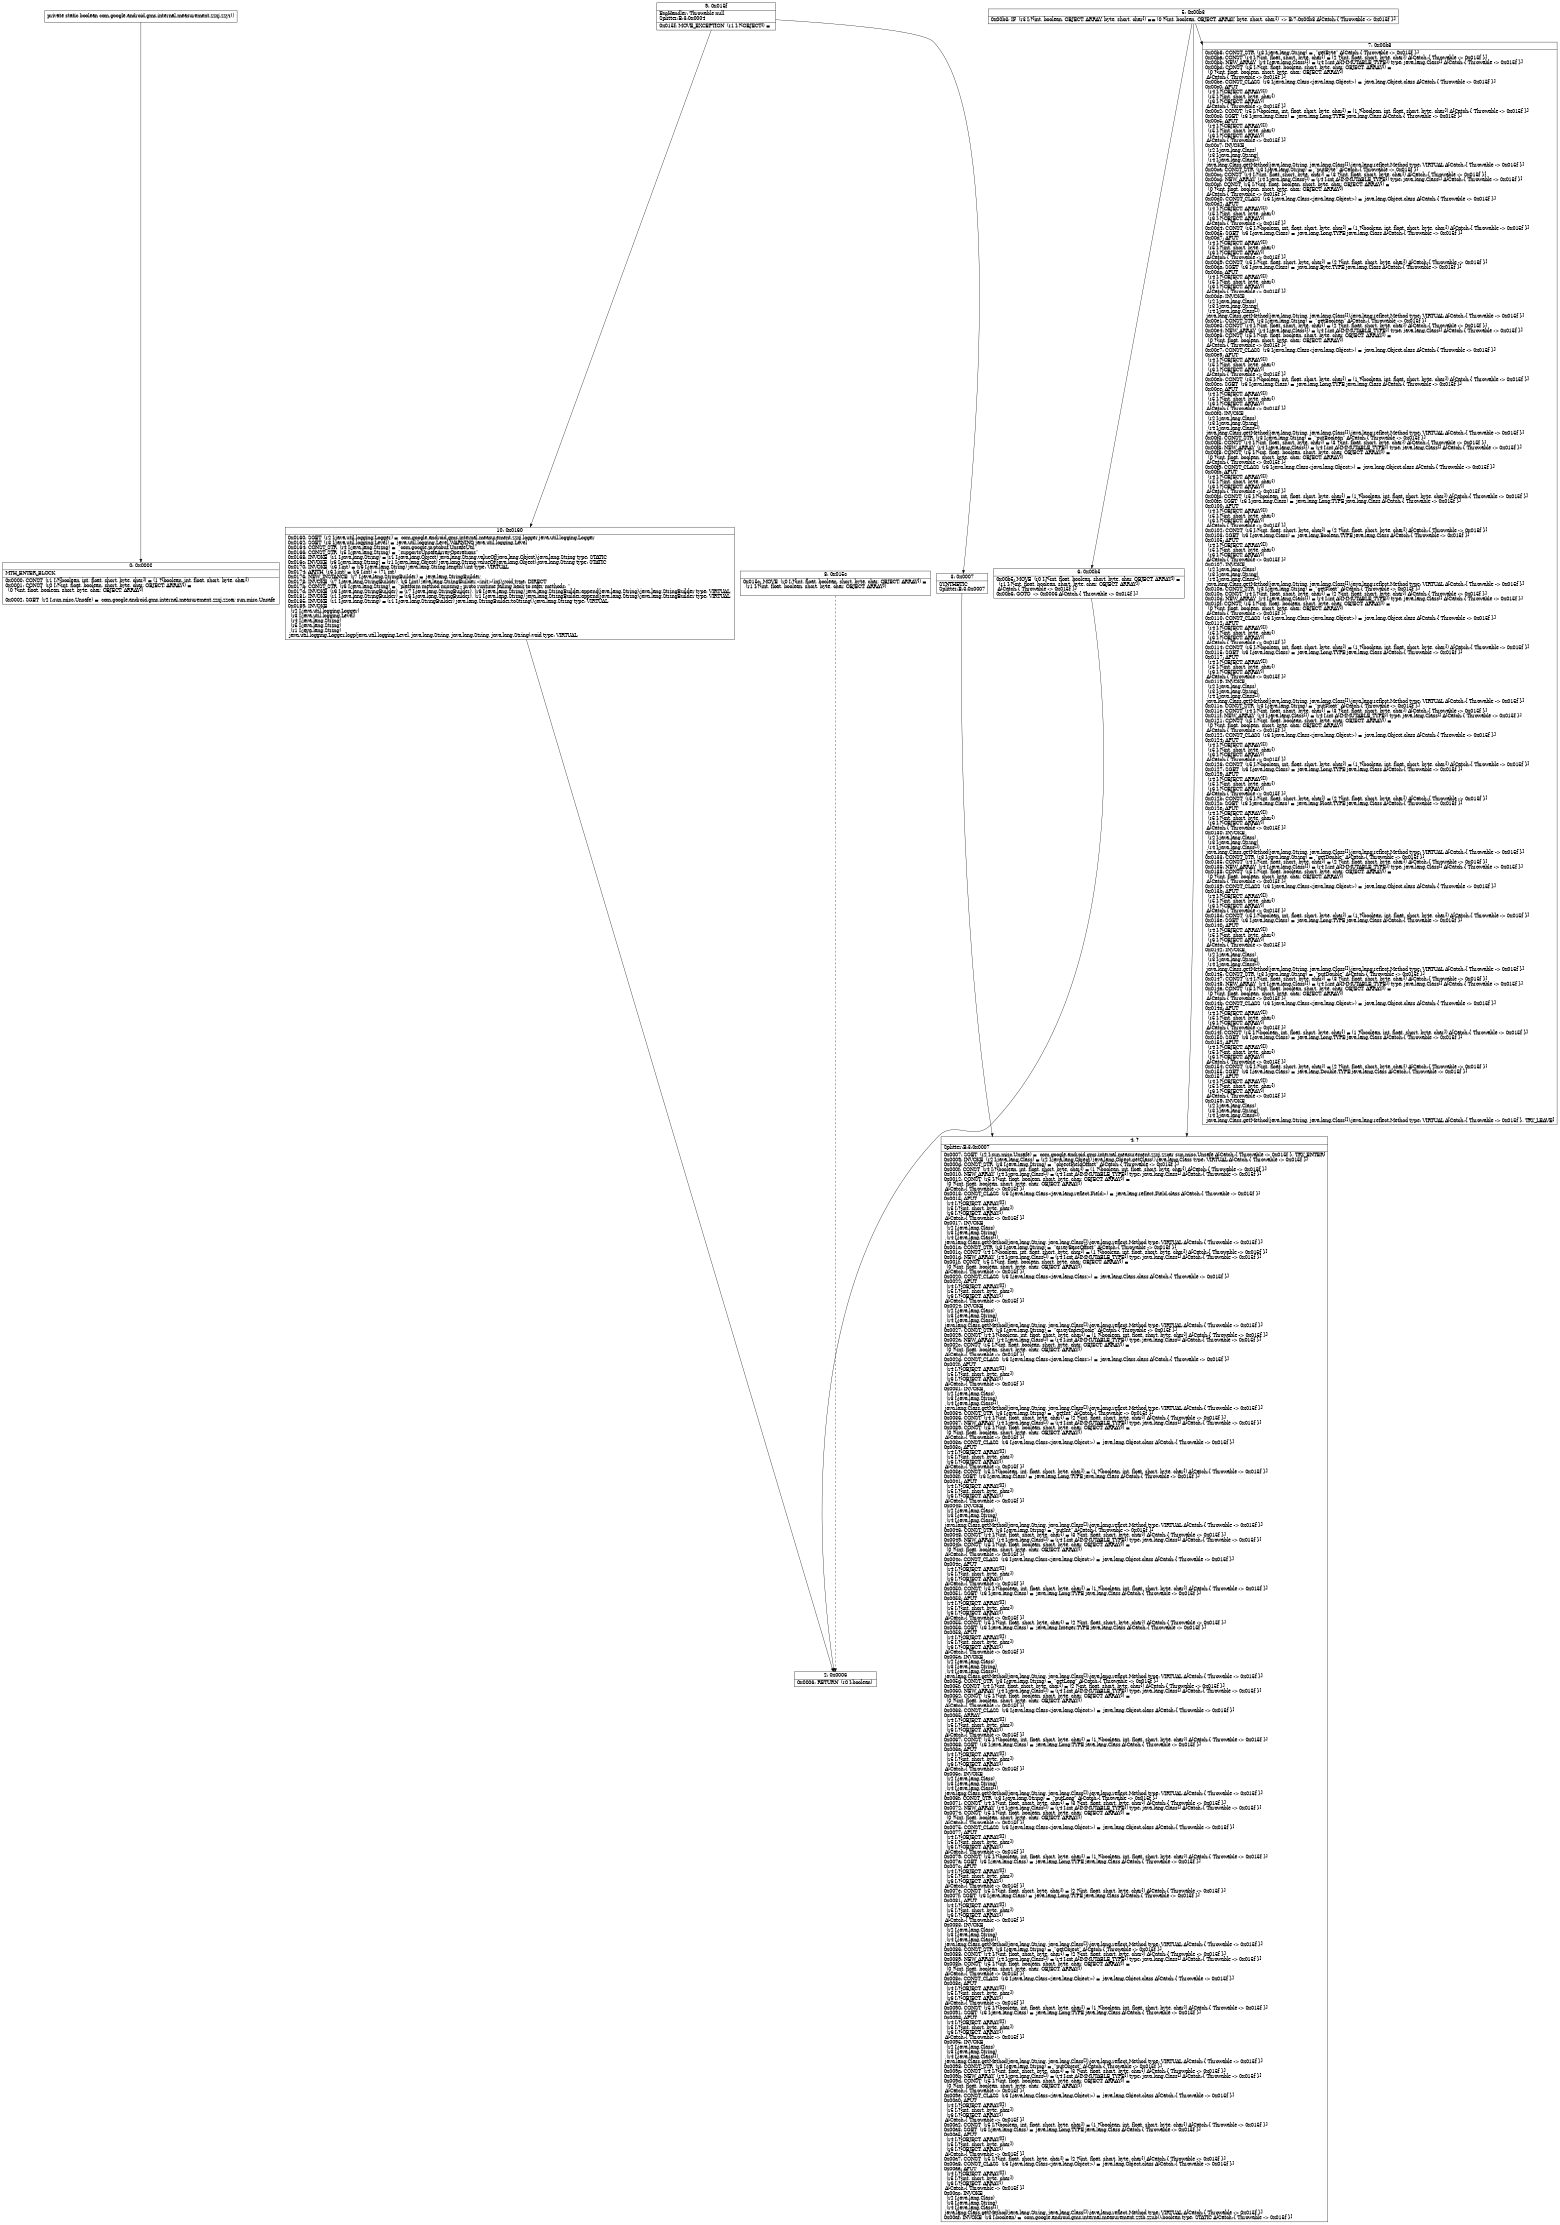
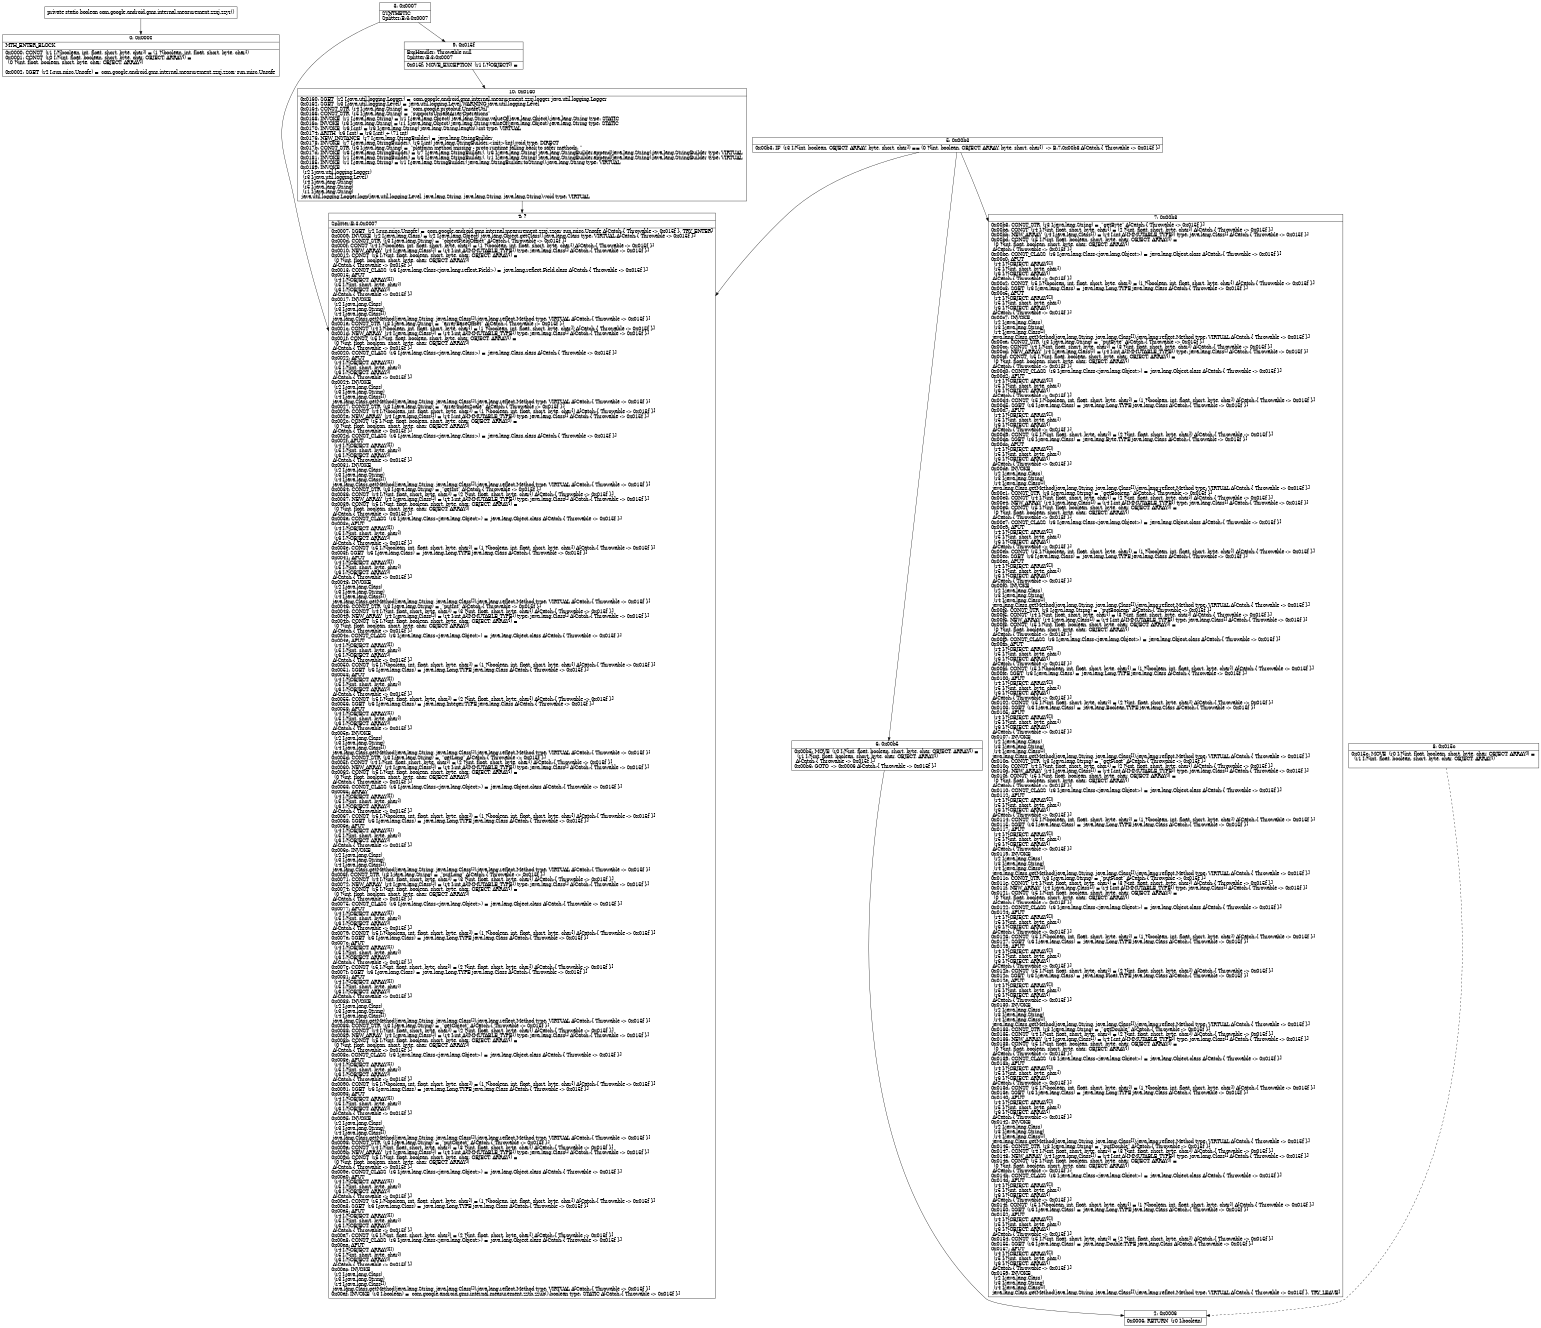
node "9: 0x015f": text "Splitter:B:3:0x0004" -> "Splitter:B:3:0x0007"
edge "9: 0x015f" -> "3: 0x0007": reversed
edge "10: 0x0160" -> "2: 0x0006": now "10: 0x0160" -> "4: ?"
